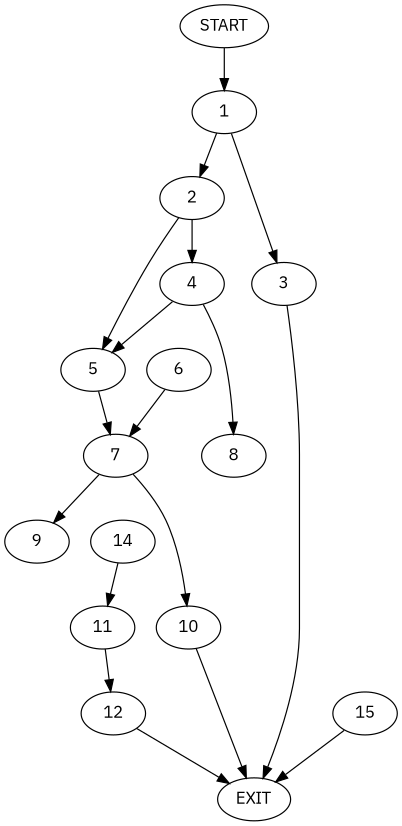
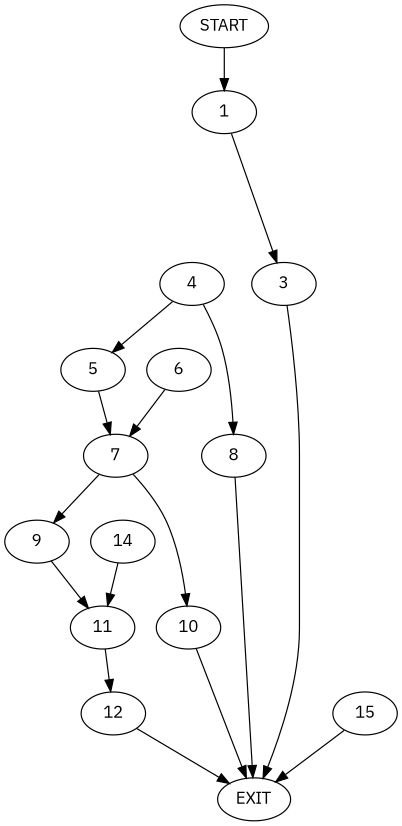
node "2": removed
edge "9" -> "11": added
edge "8" -> "EXIT": added
